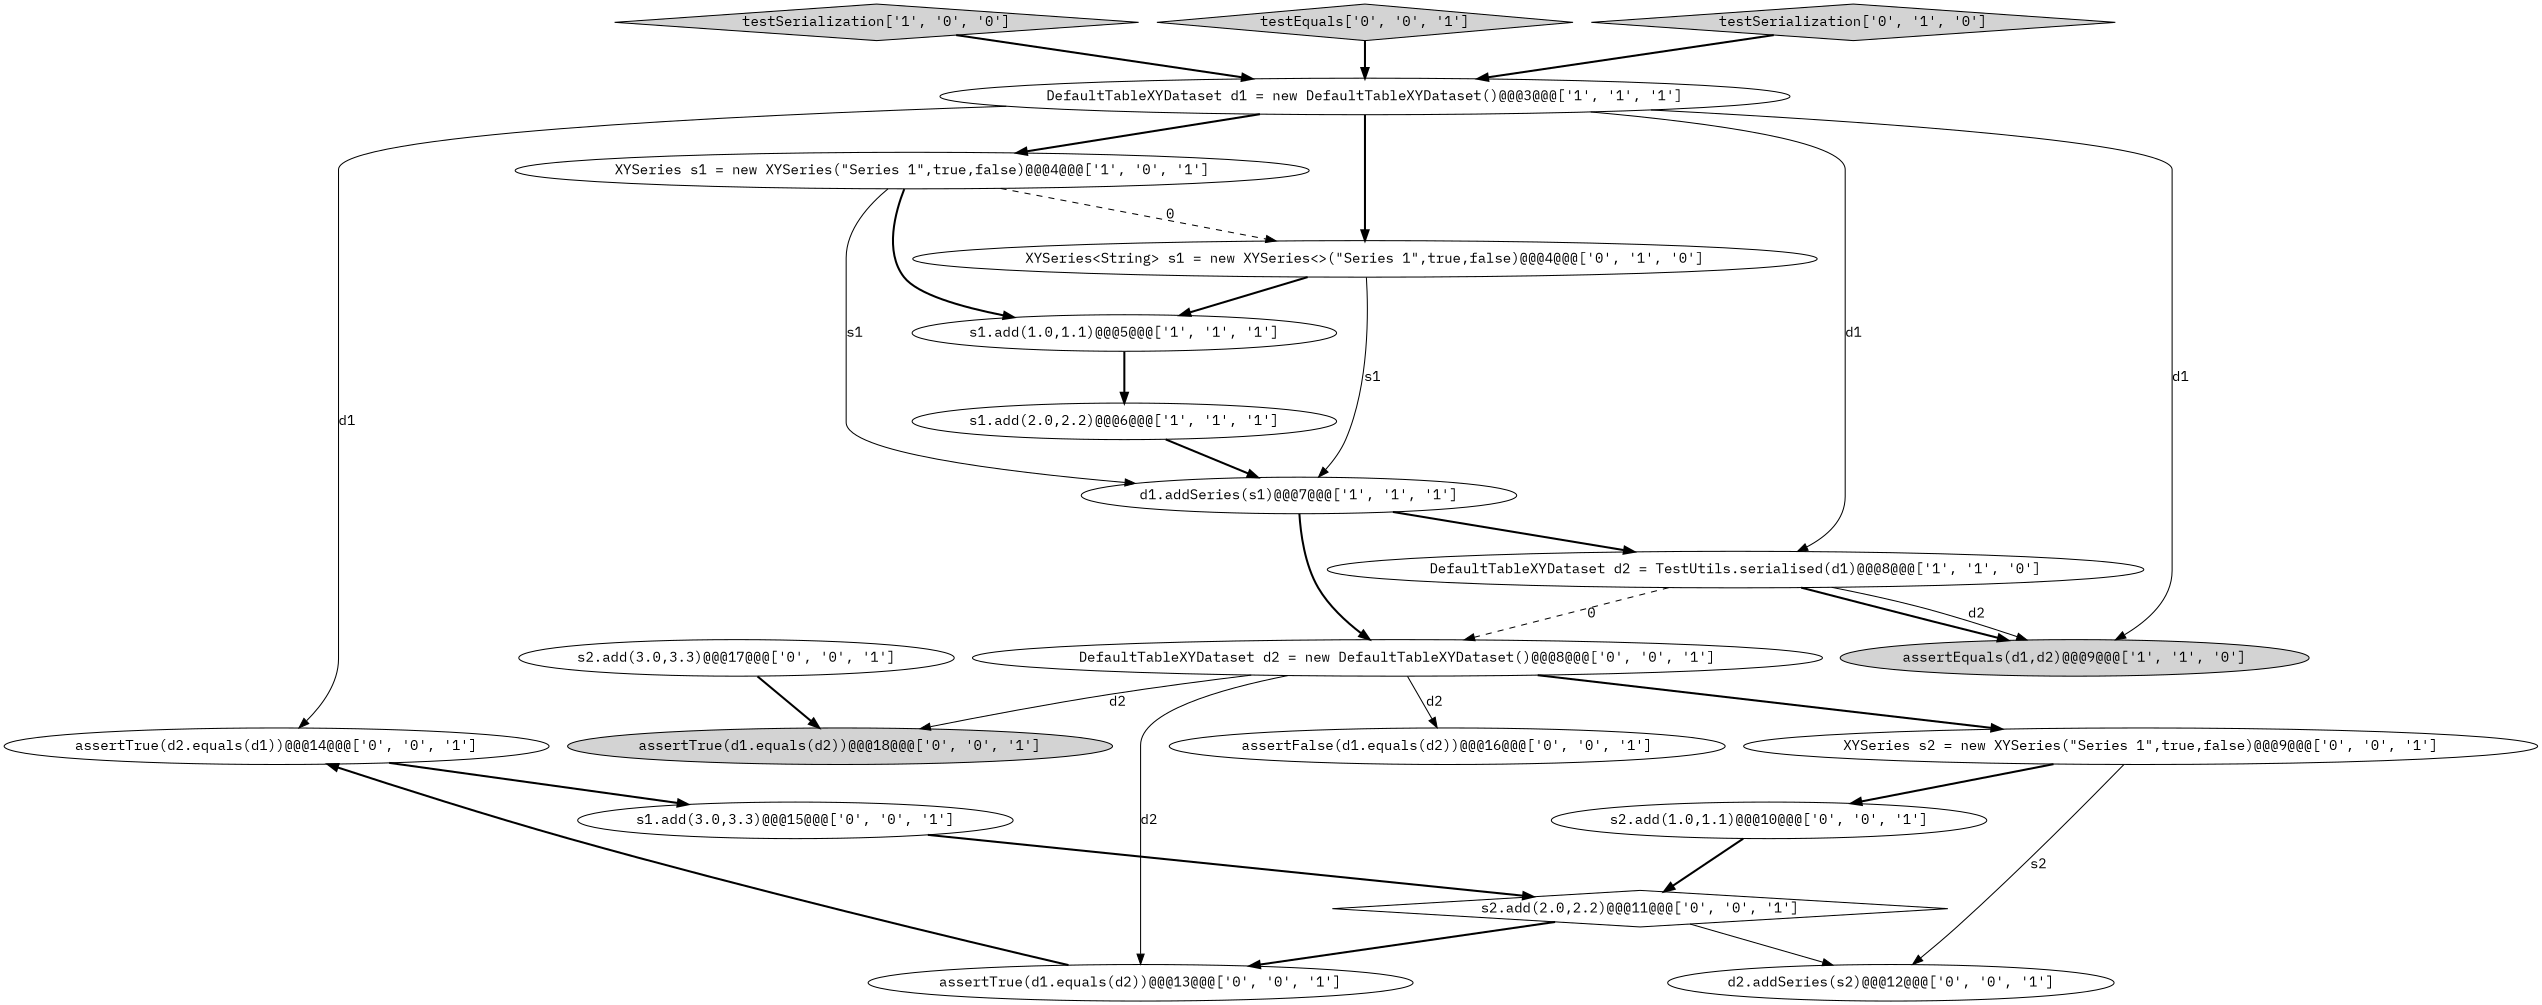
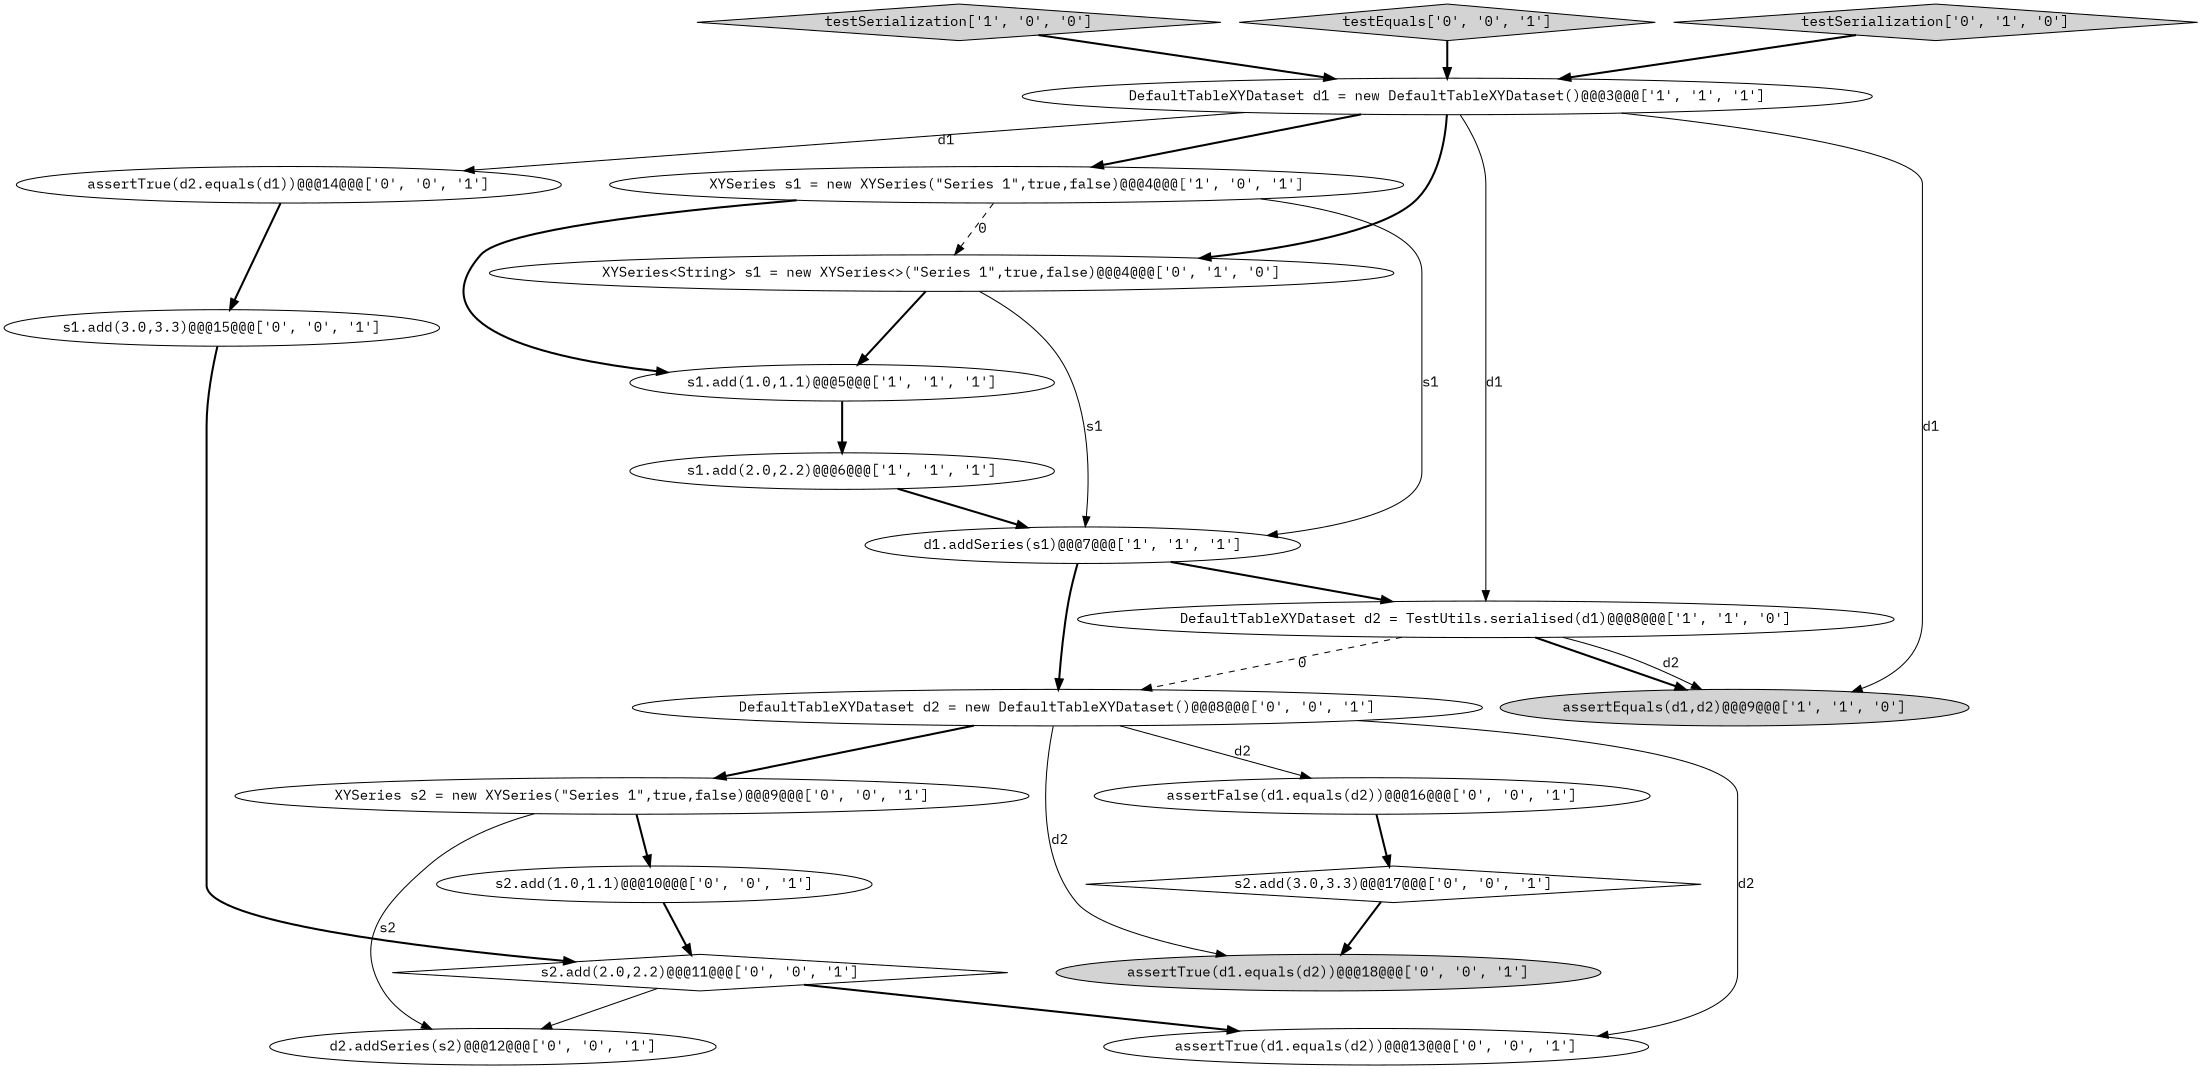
node "s2.add(3.0,3.3)@@@17@@@['0', '0', '1']": shape ellipse -> diamond
edge "assertFalse(d1.equals(d2))@@@16@@@['0', '0', '1']" -> "s2.add(3.0,3.3)@@@17@@@['0', '0', '1']": added
edge "assertTrue(d1.equals(d2))@@@13@@@['0', '0', '1']" -> "assertTrue(d2.equals(d1))@@@14@@@['0', '0', '1']": removed
